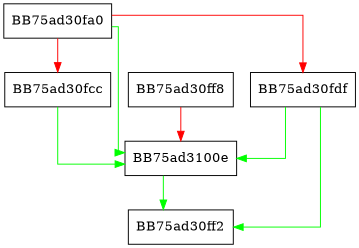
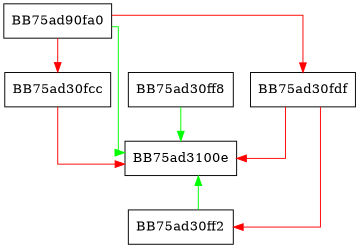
node "BB75ad30fa0": label "BB75ad30fa0" -> "BB75ad90fa0"
edge "BB75ad30ff8" -> "BB75ad3100e": color red -> green
edge "BB75ad30fdf" -> "BB75ad3100e": color green -> red
edge "BB75ad30fcc" -> "BB75ad3100e": color green -> red
edge "BB75ad3100e" -> "BB75ad30ff2": reversed
edge "BB75ad30fdf" -> "BB75ad30ff2": color green -> red
